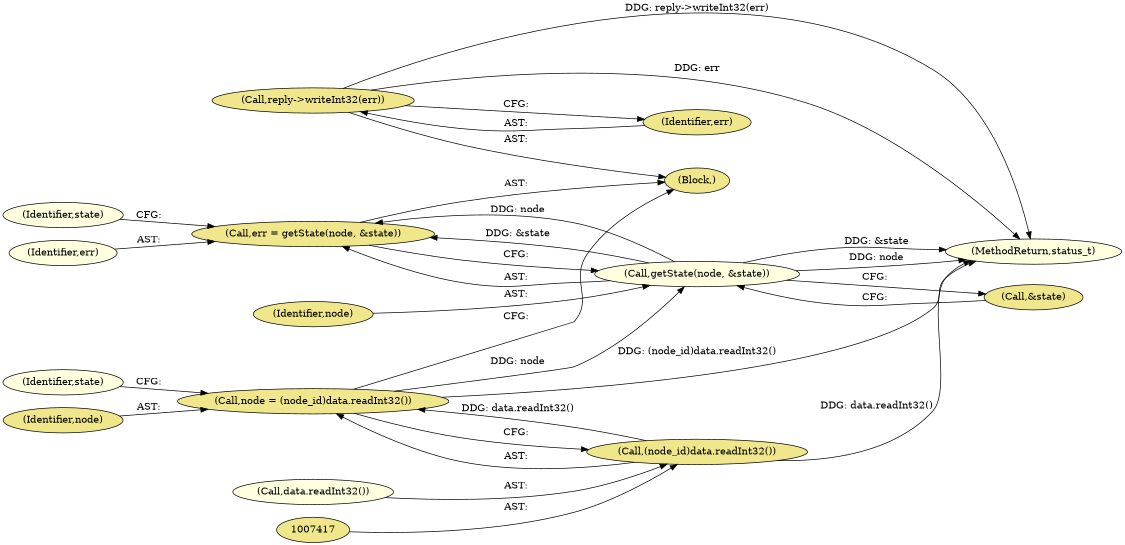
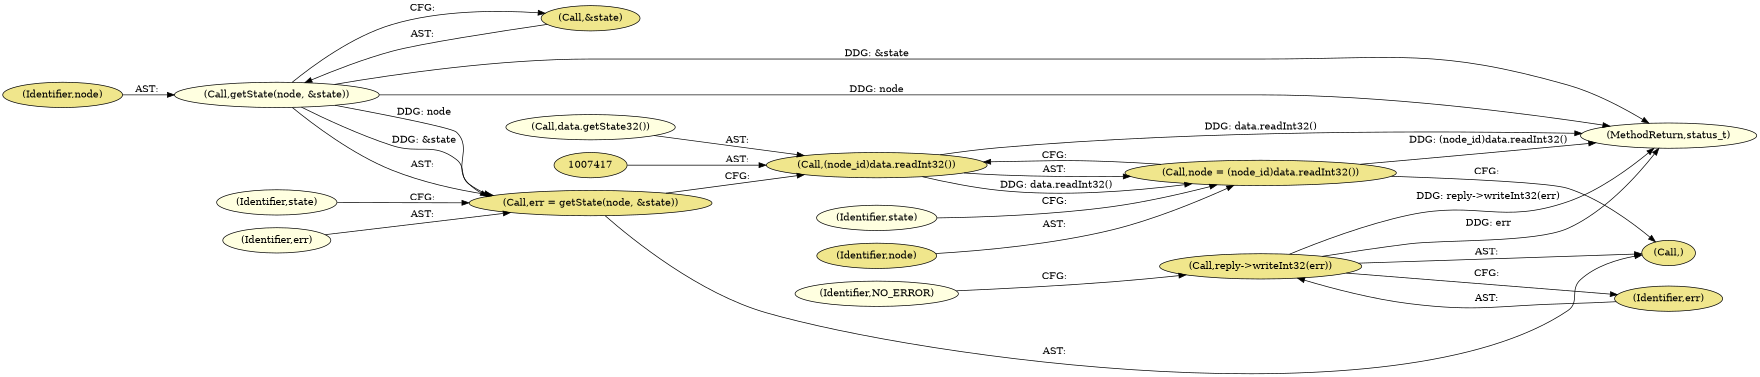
node "(Block,)": label "(Block,)" -> "(Call,)"
edge "(Call,err = getState(node, &state))" -> "(Call,getState(node, &state))": now "(Call,err = getState(node, &state))" -> "(Call,(node_id)data.readInt32())"
node "(Identifier,NO_ERROR)": added
edge "(Call,&state)" -> "(Call,getState(node, &state))": label "CFG: " -> "AST: "
edge "(Call,node = (node_id)data.readInt32())" -> "(Call,getState(node, &state))": removed, label "DDG: node"
node "(Call,data.readInt32())": label "(Call,data.readInt32())" -> "(Call,data.getState32())"
